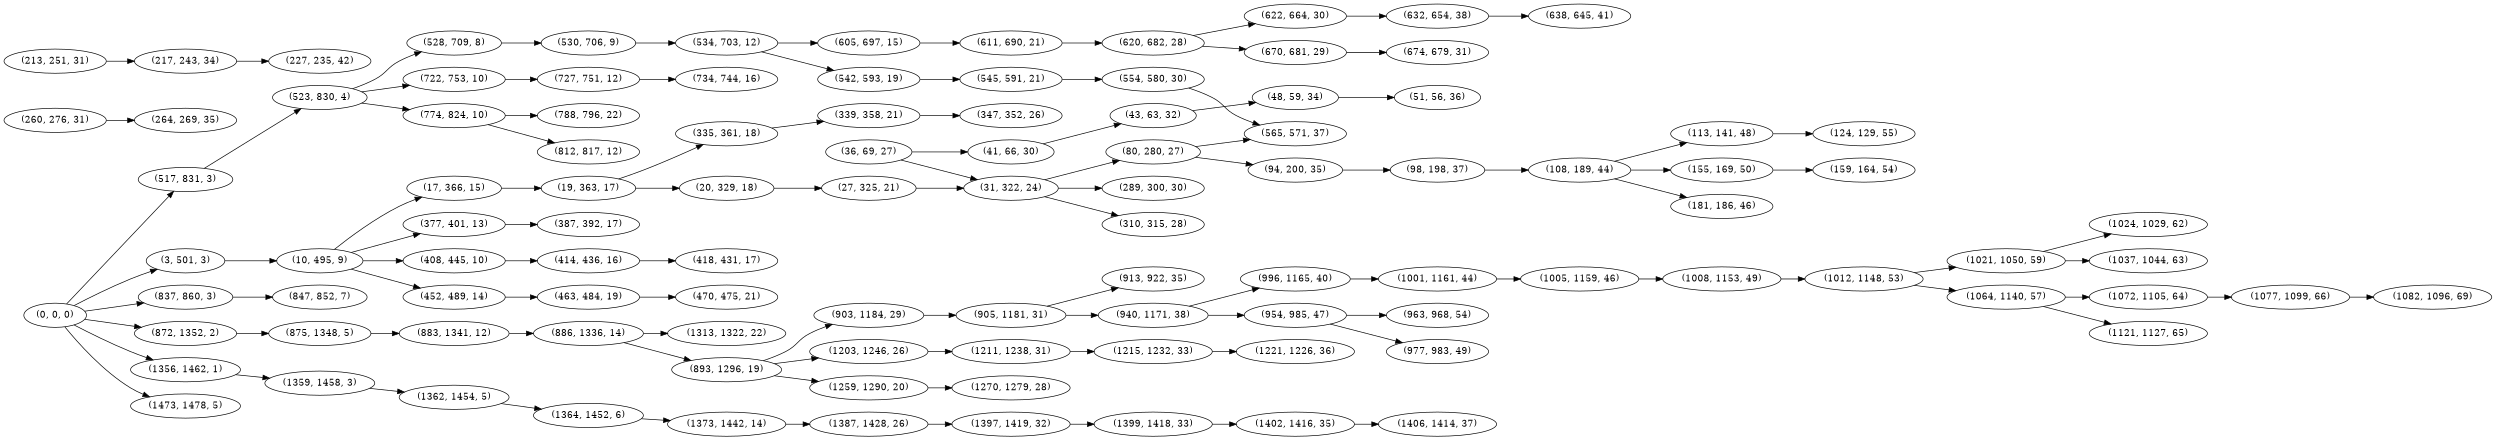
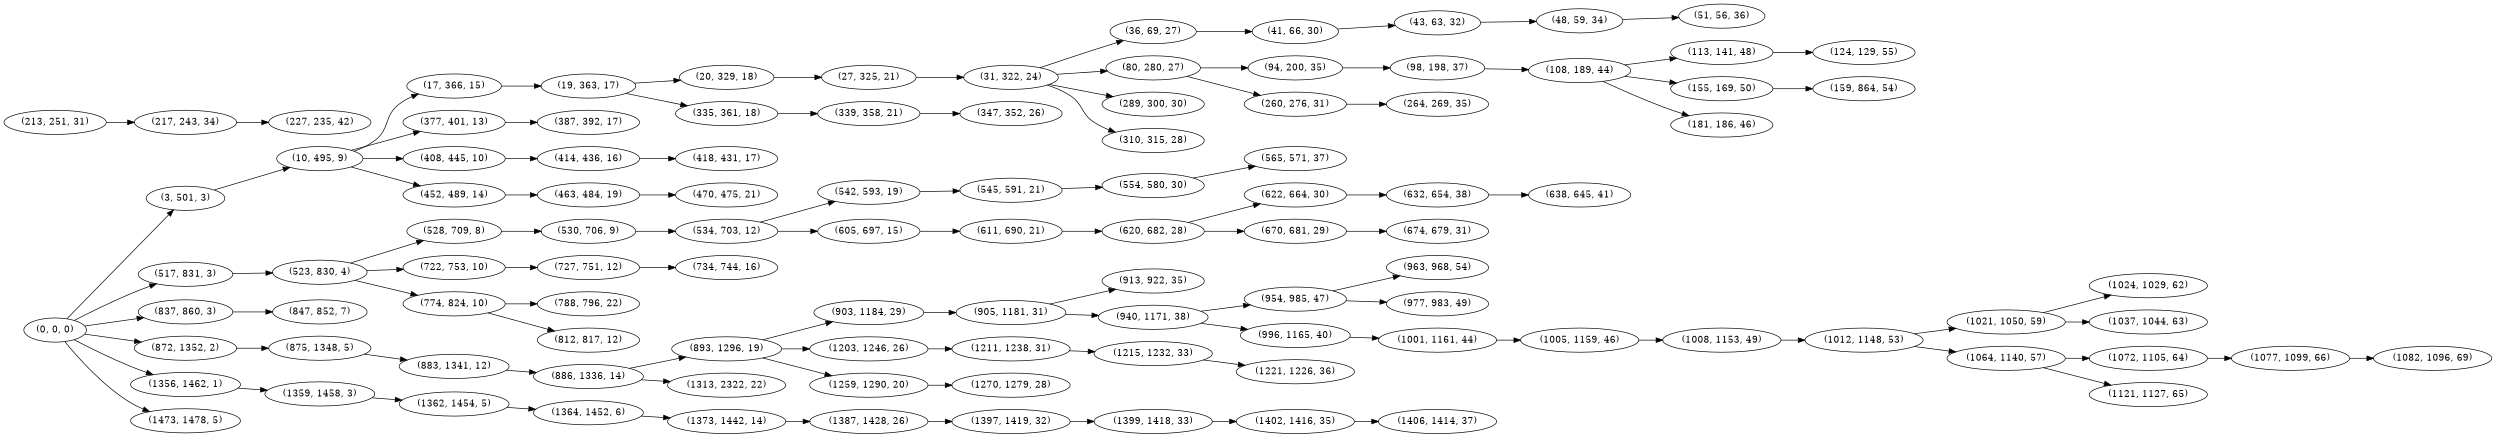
edge "(80, 280, 27)" -> "(565, 571, 37)": now "(80, 280, 27)" -> "(260, 276, 31)"
edge "(36, 69, 27)" -> "(31, 322, 24)": reversed
node "(159, 164, 54)": label "(159, 164, 54)" -> "(159, 864, 54)"
node "(1313, 1322, 22)": label "(1313, 1322, 22)" -> "(1313, 2322, 22)"
